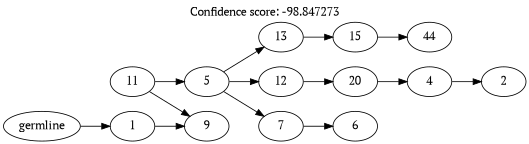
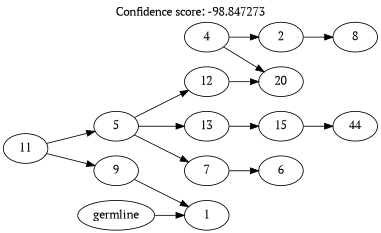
node "8": added
edge "20" -> "4": reversed
edge "1" -> "9": reversed
